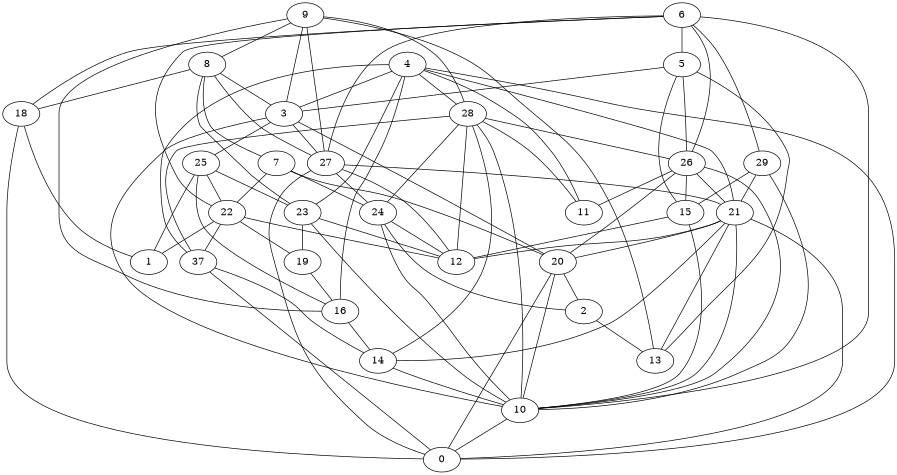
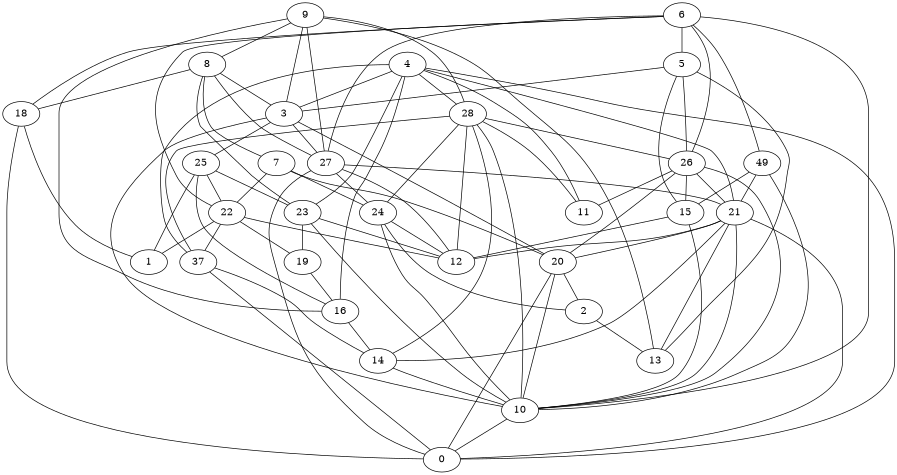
node "29": label "29" -> "49"
